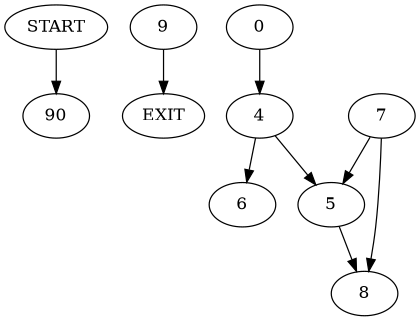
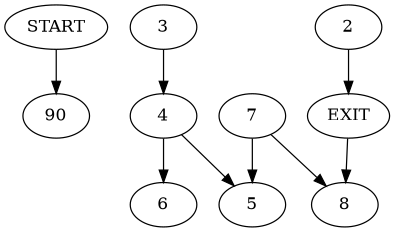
node "9": label "9" -> "2"
node "0": label "0" -> "3"
edge "5" -> "8": now "EXIT" -> "8"
